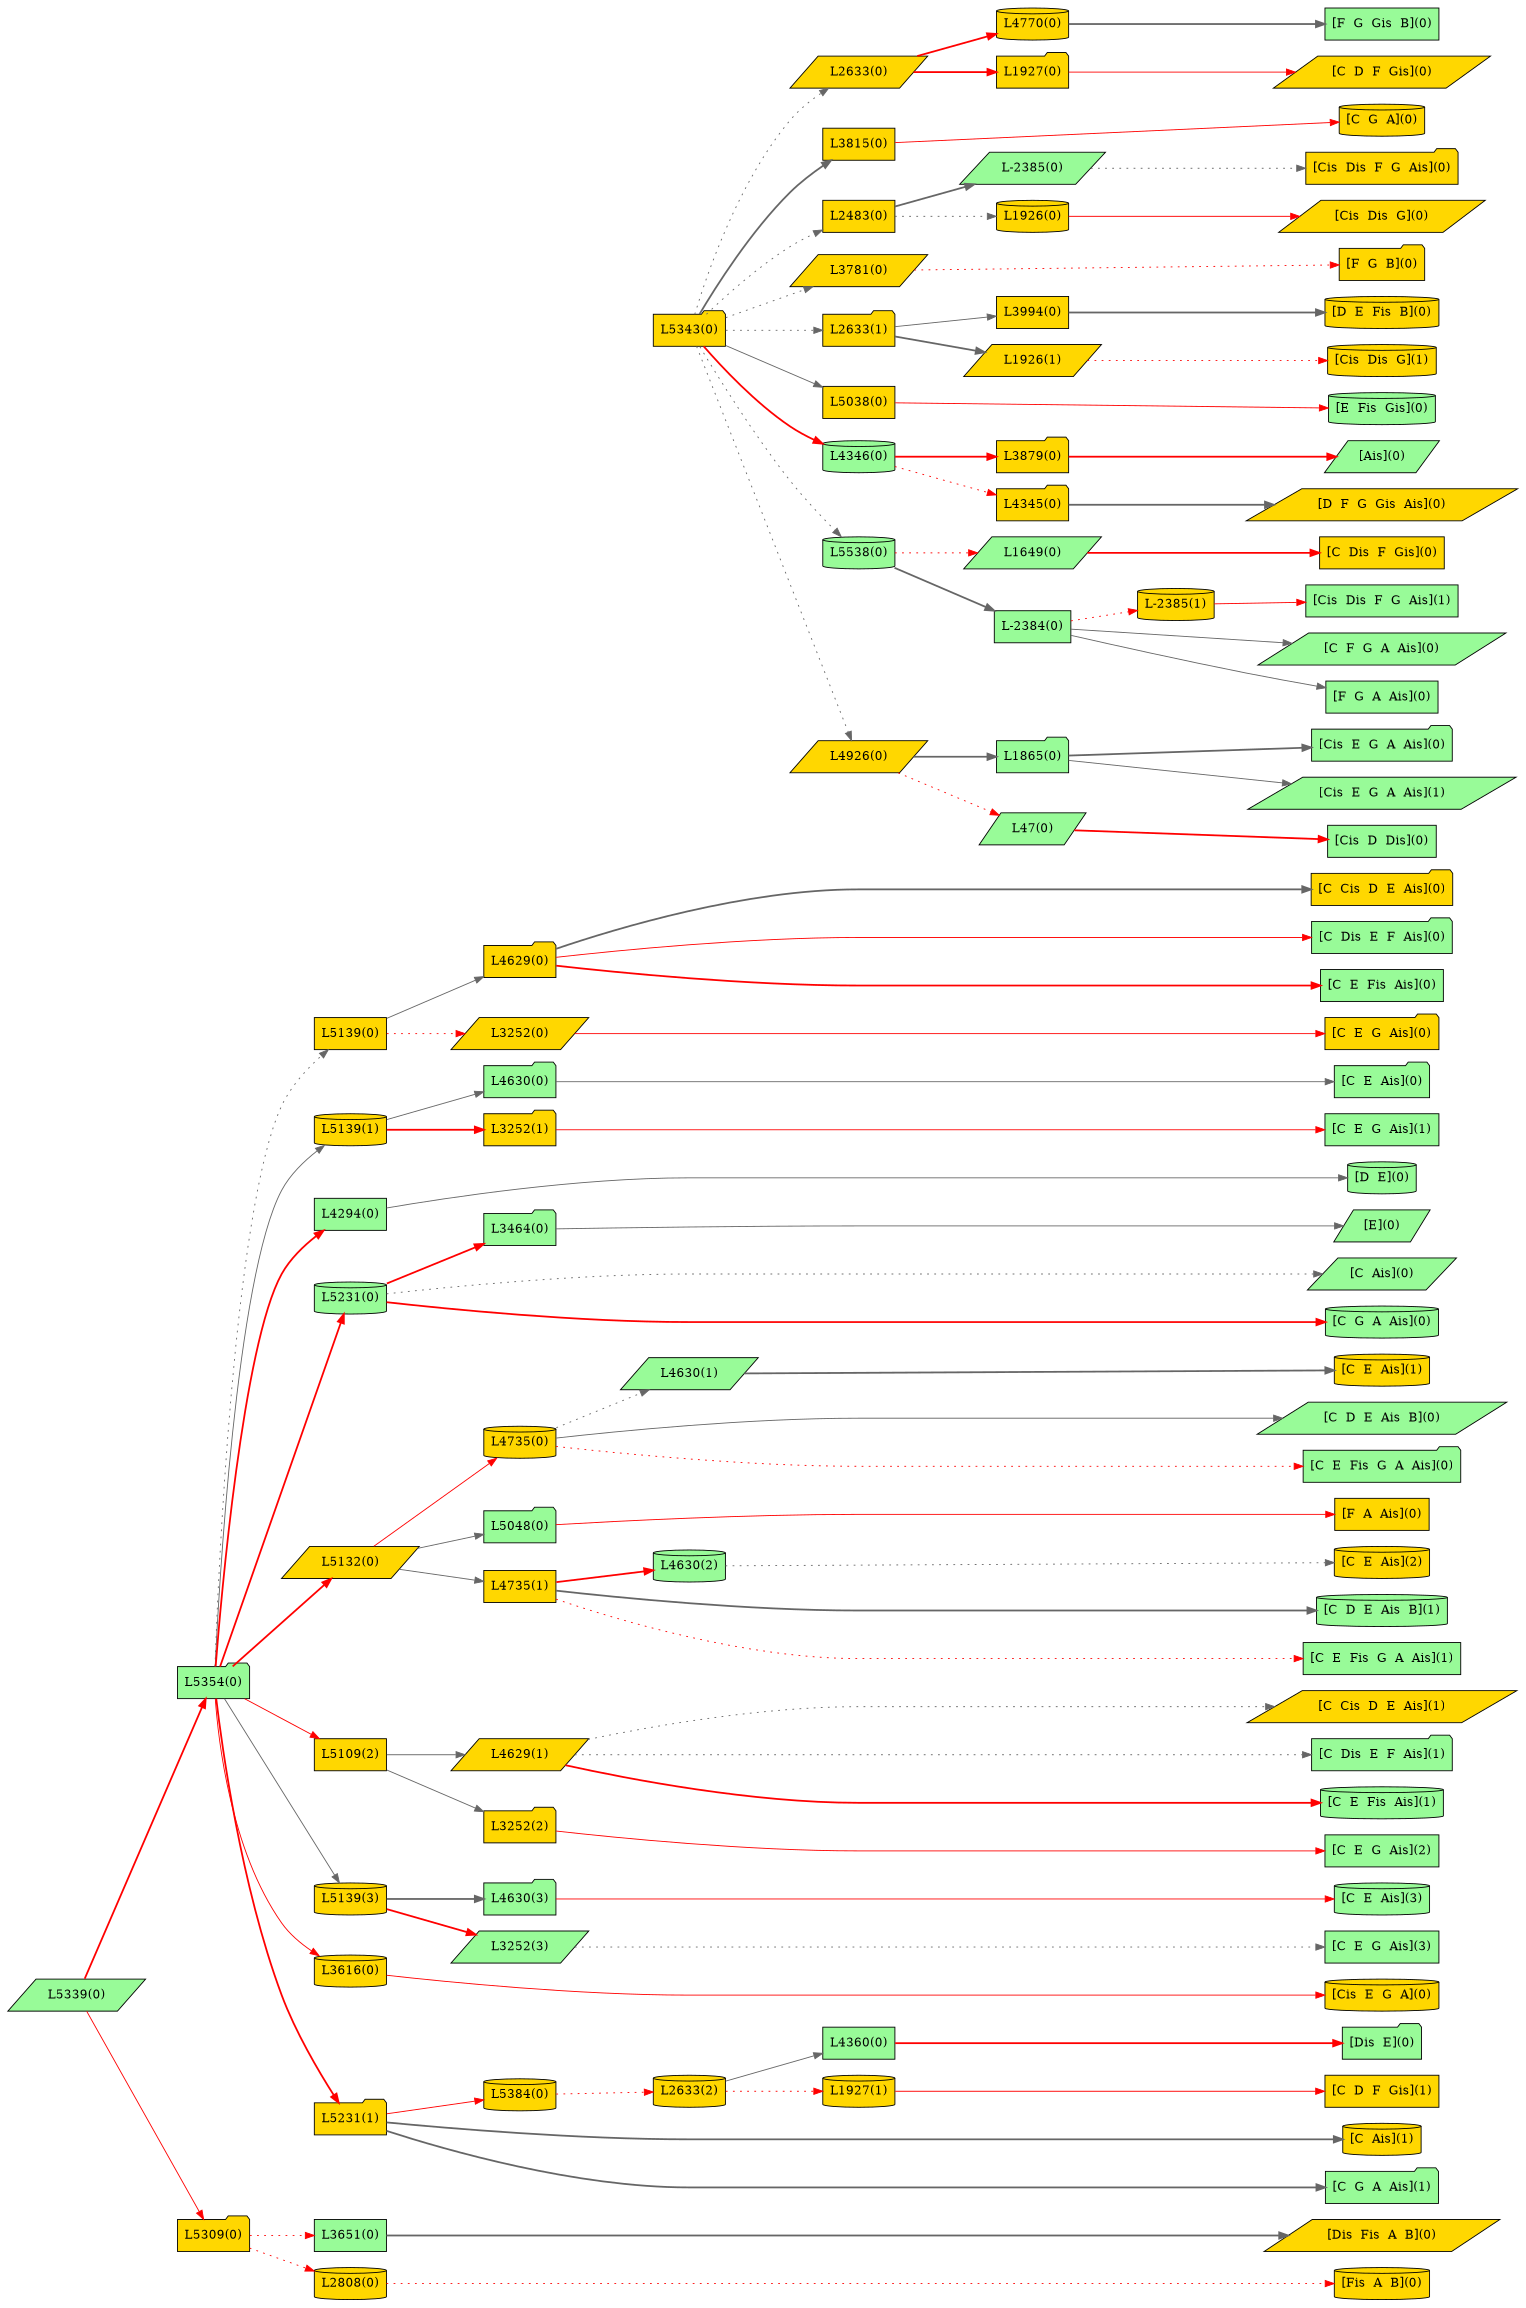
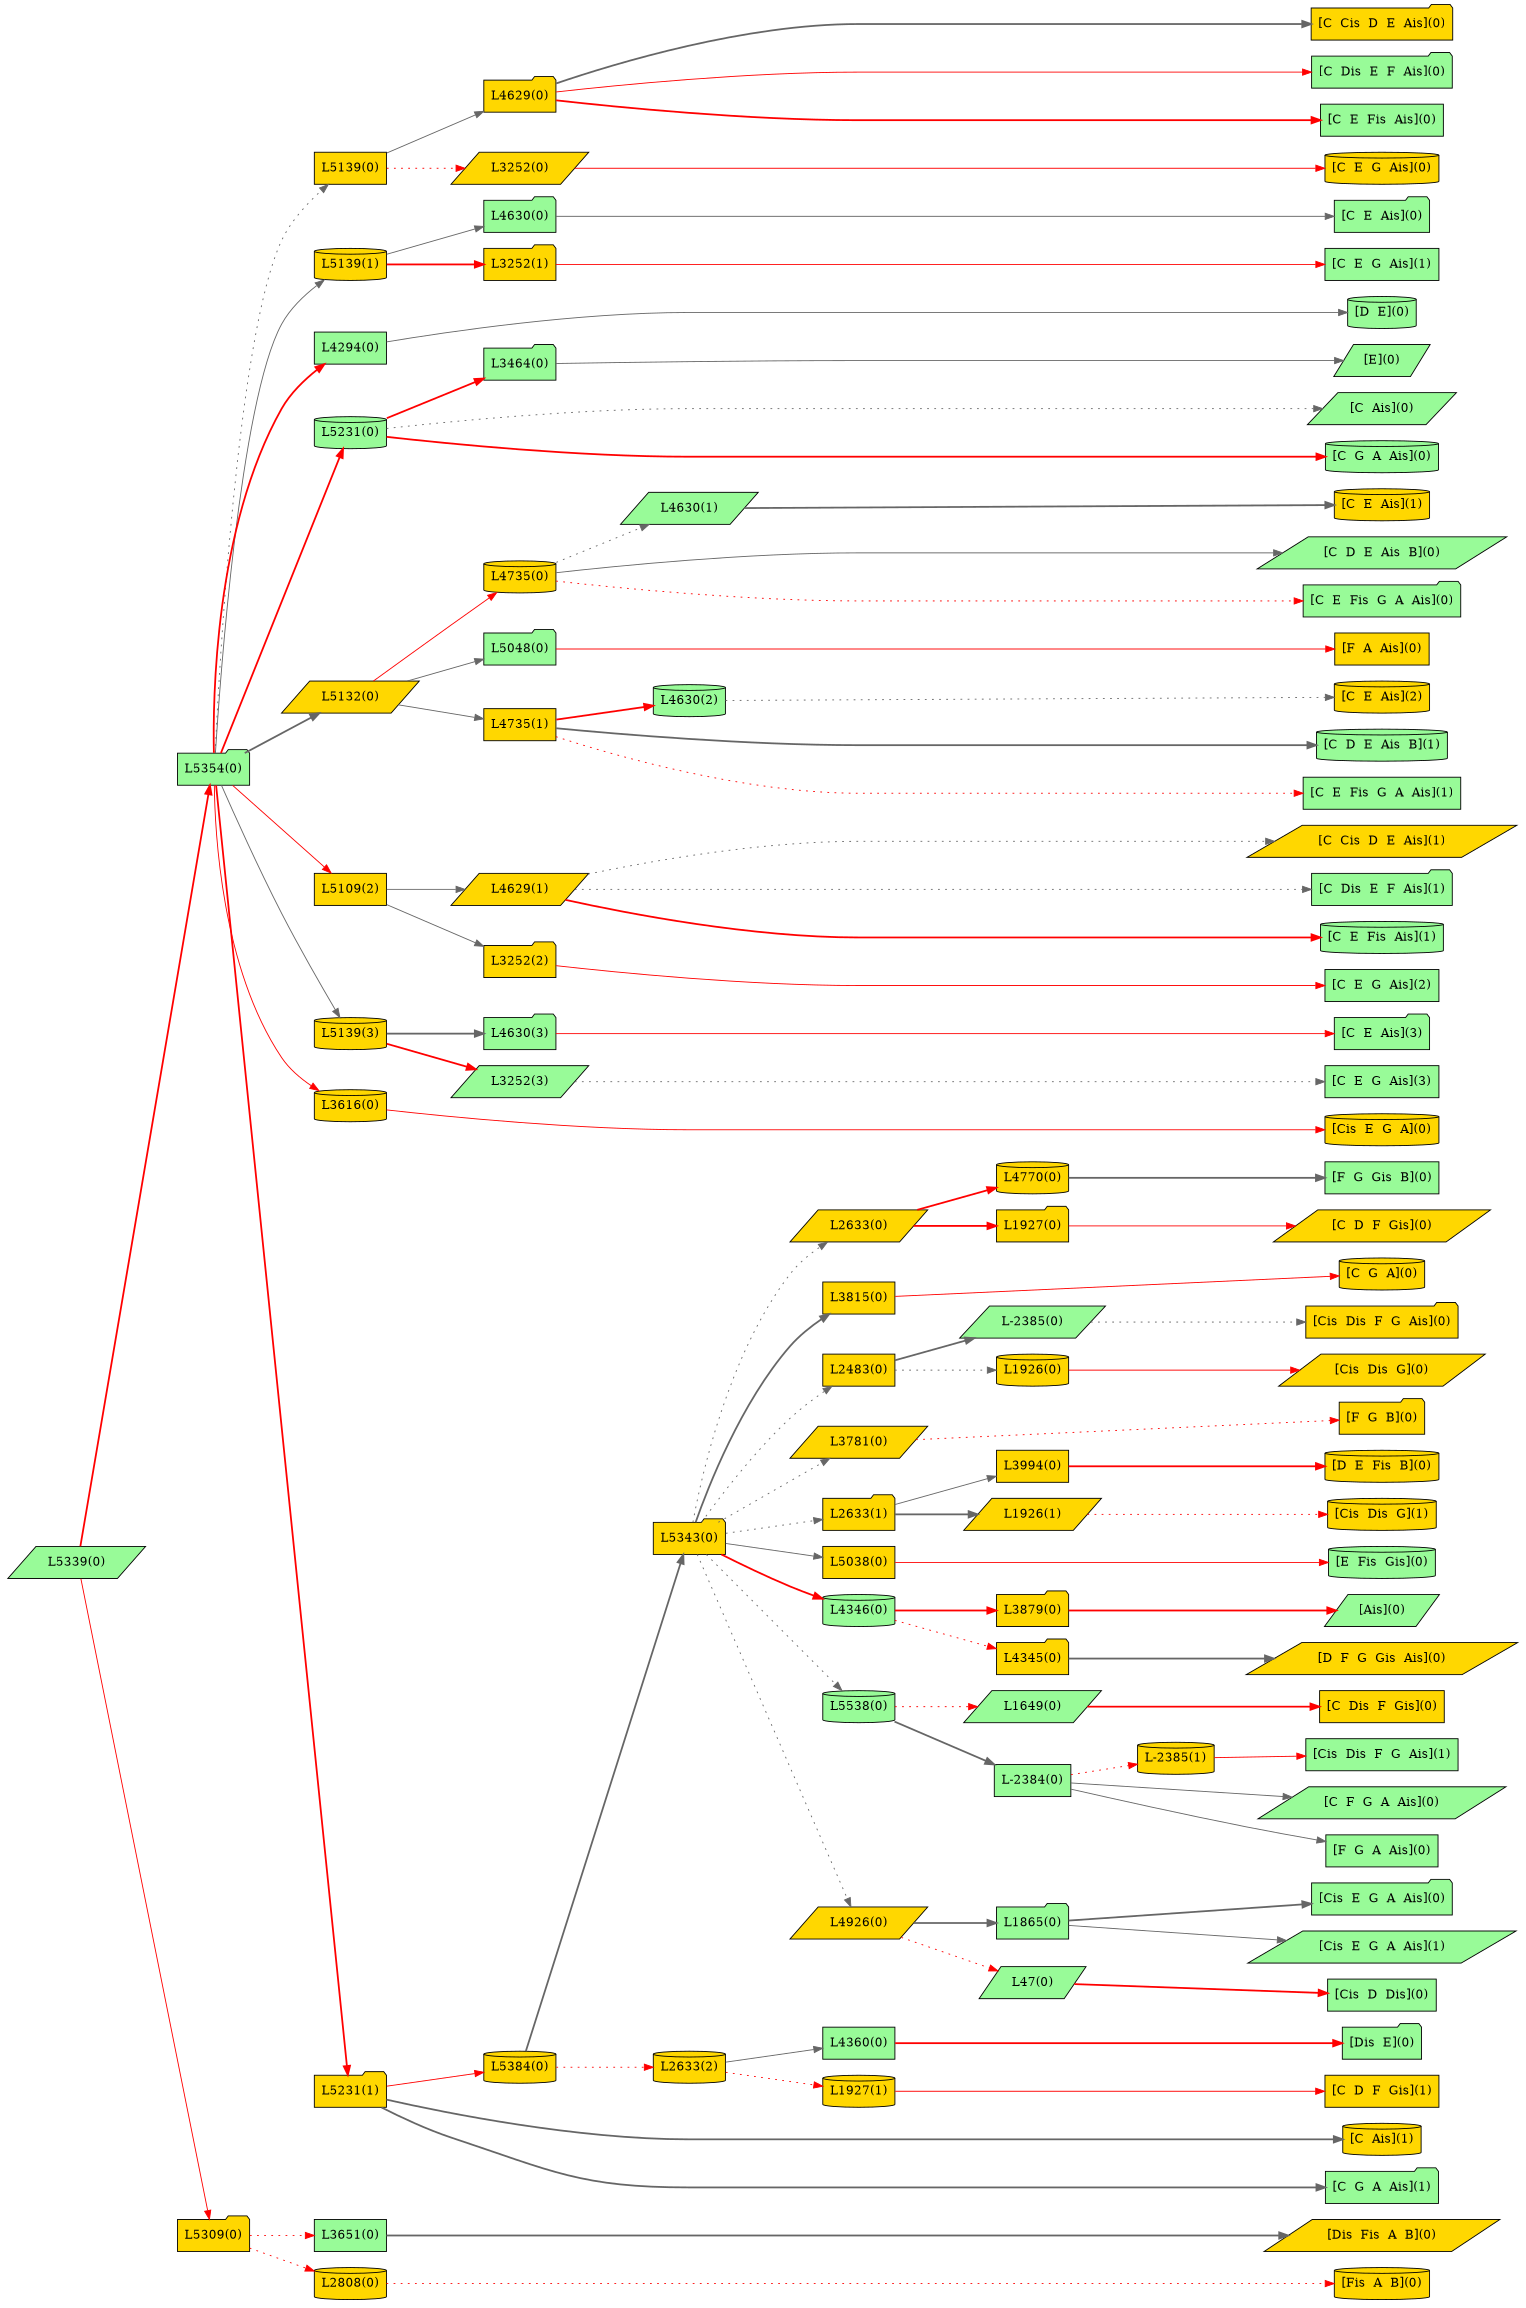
edge "L3994(0)" -> "[D  E  Fis  B](0)": color gray40 -> red
node "[C  E  G  Ais](0)": shape folder -> cylinder
edge "L5354(0)" -> "L5132(0)": color red -> gray40
edge "L5384(0)" -> "L5343(0)": added
node "[C  E  Ais](3)": shape cylinder -> folder
